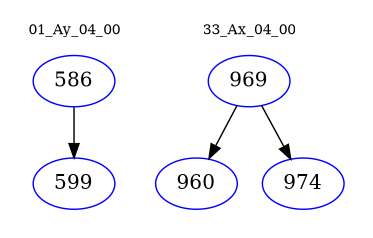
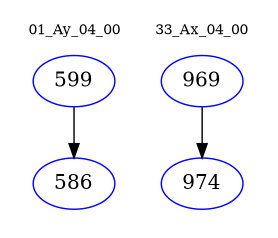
edge "586" -> "599": reversed
node "960": removed
